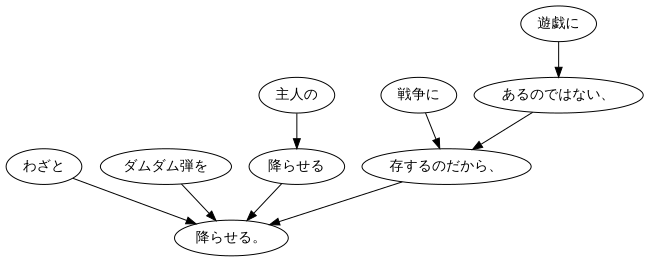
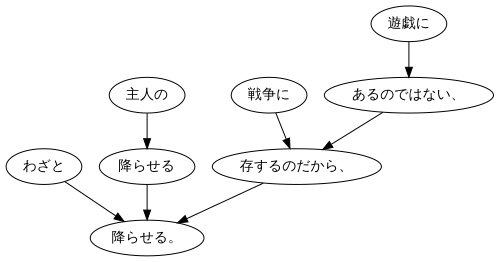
node "ダムダム弾を": removed
